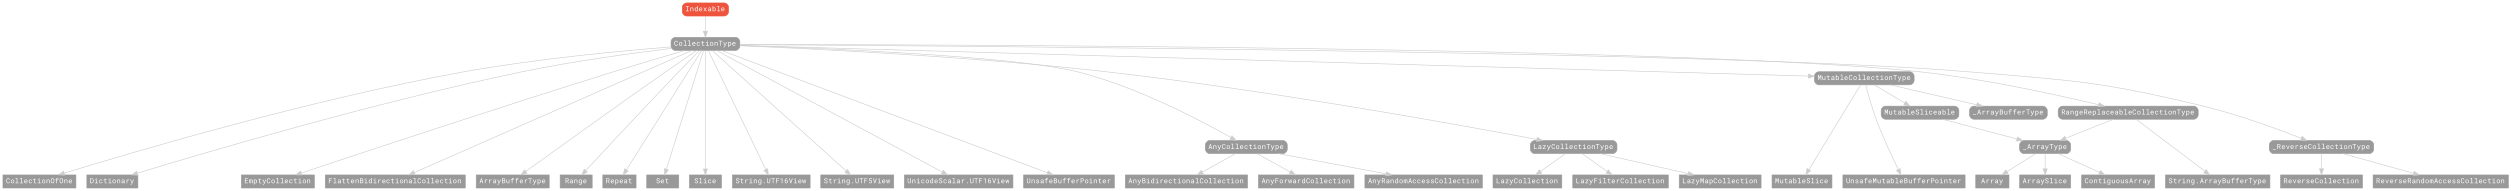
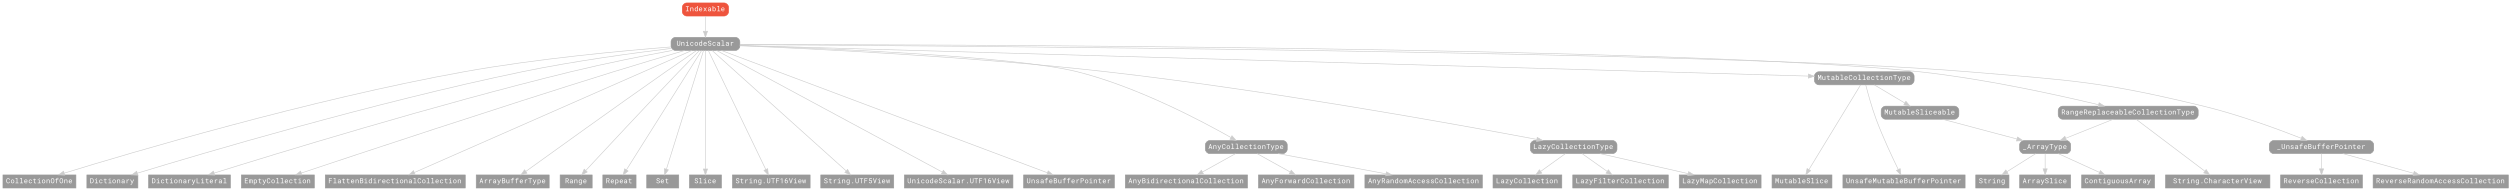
node "CollectionType": label "CollectionType" -> "UnicodeScalar"
node "_ArrayBufferType": removed
node "_ReverseCollectionType": label "_ReverseCollectionType" -> "_UnsafeBufferPointer"
node "DictionaryLiteral": added
node "Array": label "Array" -> "String"
node "String.ArrayBufferType": label "String.ArrayBufferType" -> "String.CharacterView"
